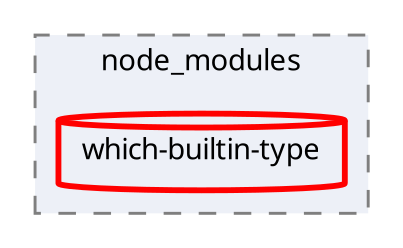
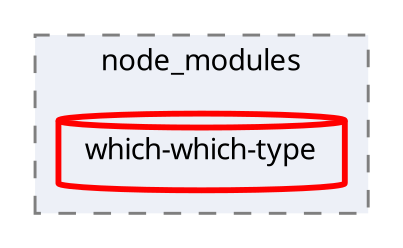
node "which-builtin-type": label "which-builtin-type" -> "which-which-type"
